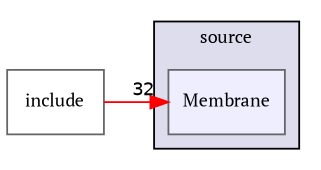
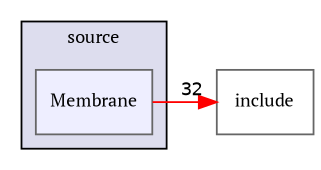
edge "include" -> "Membrane": reversed
